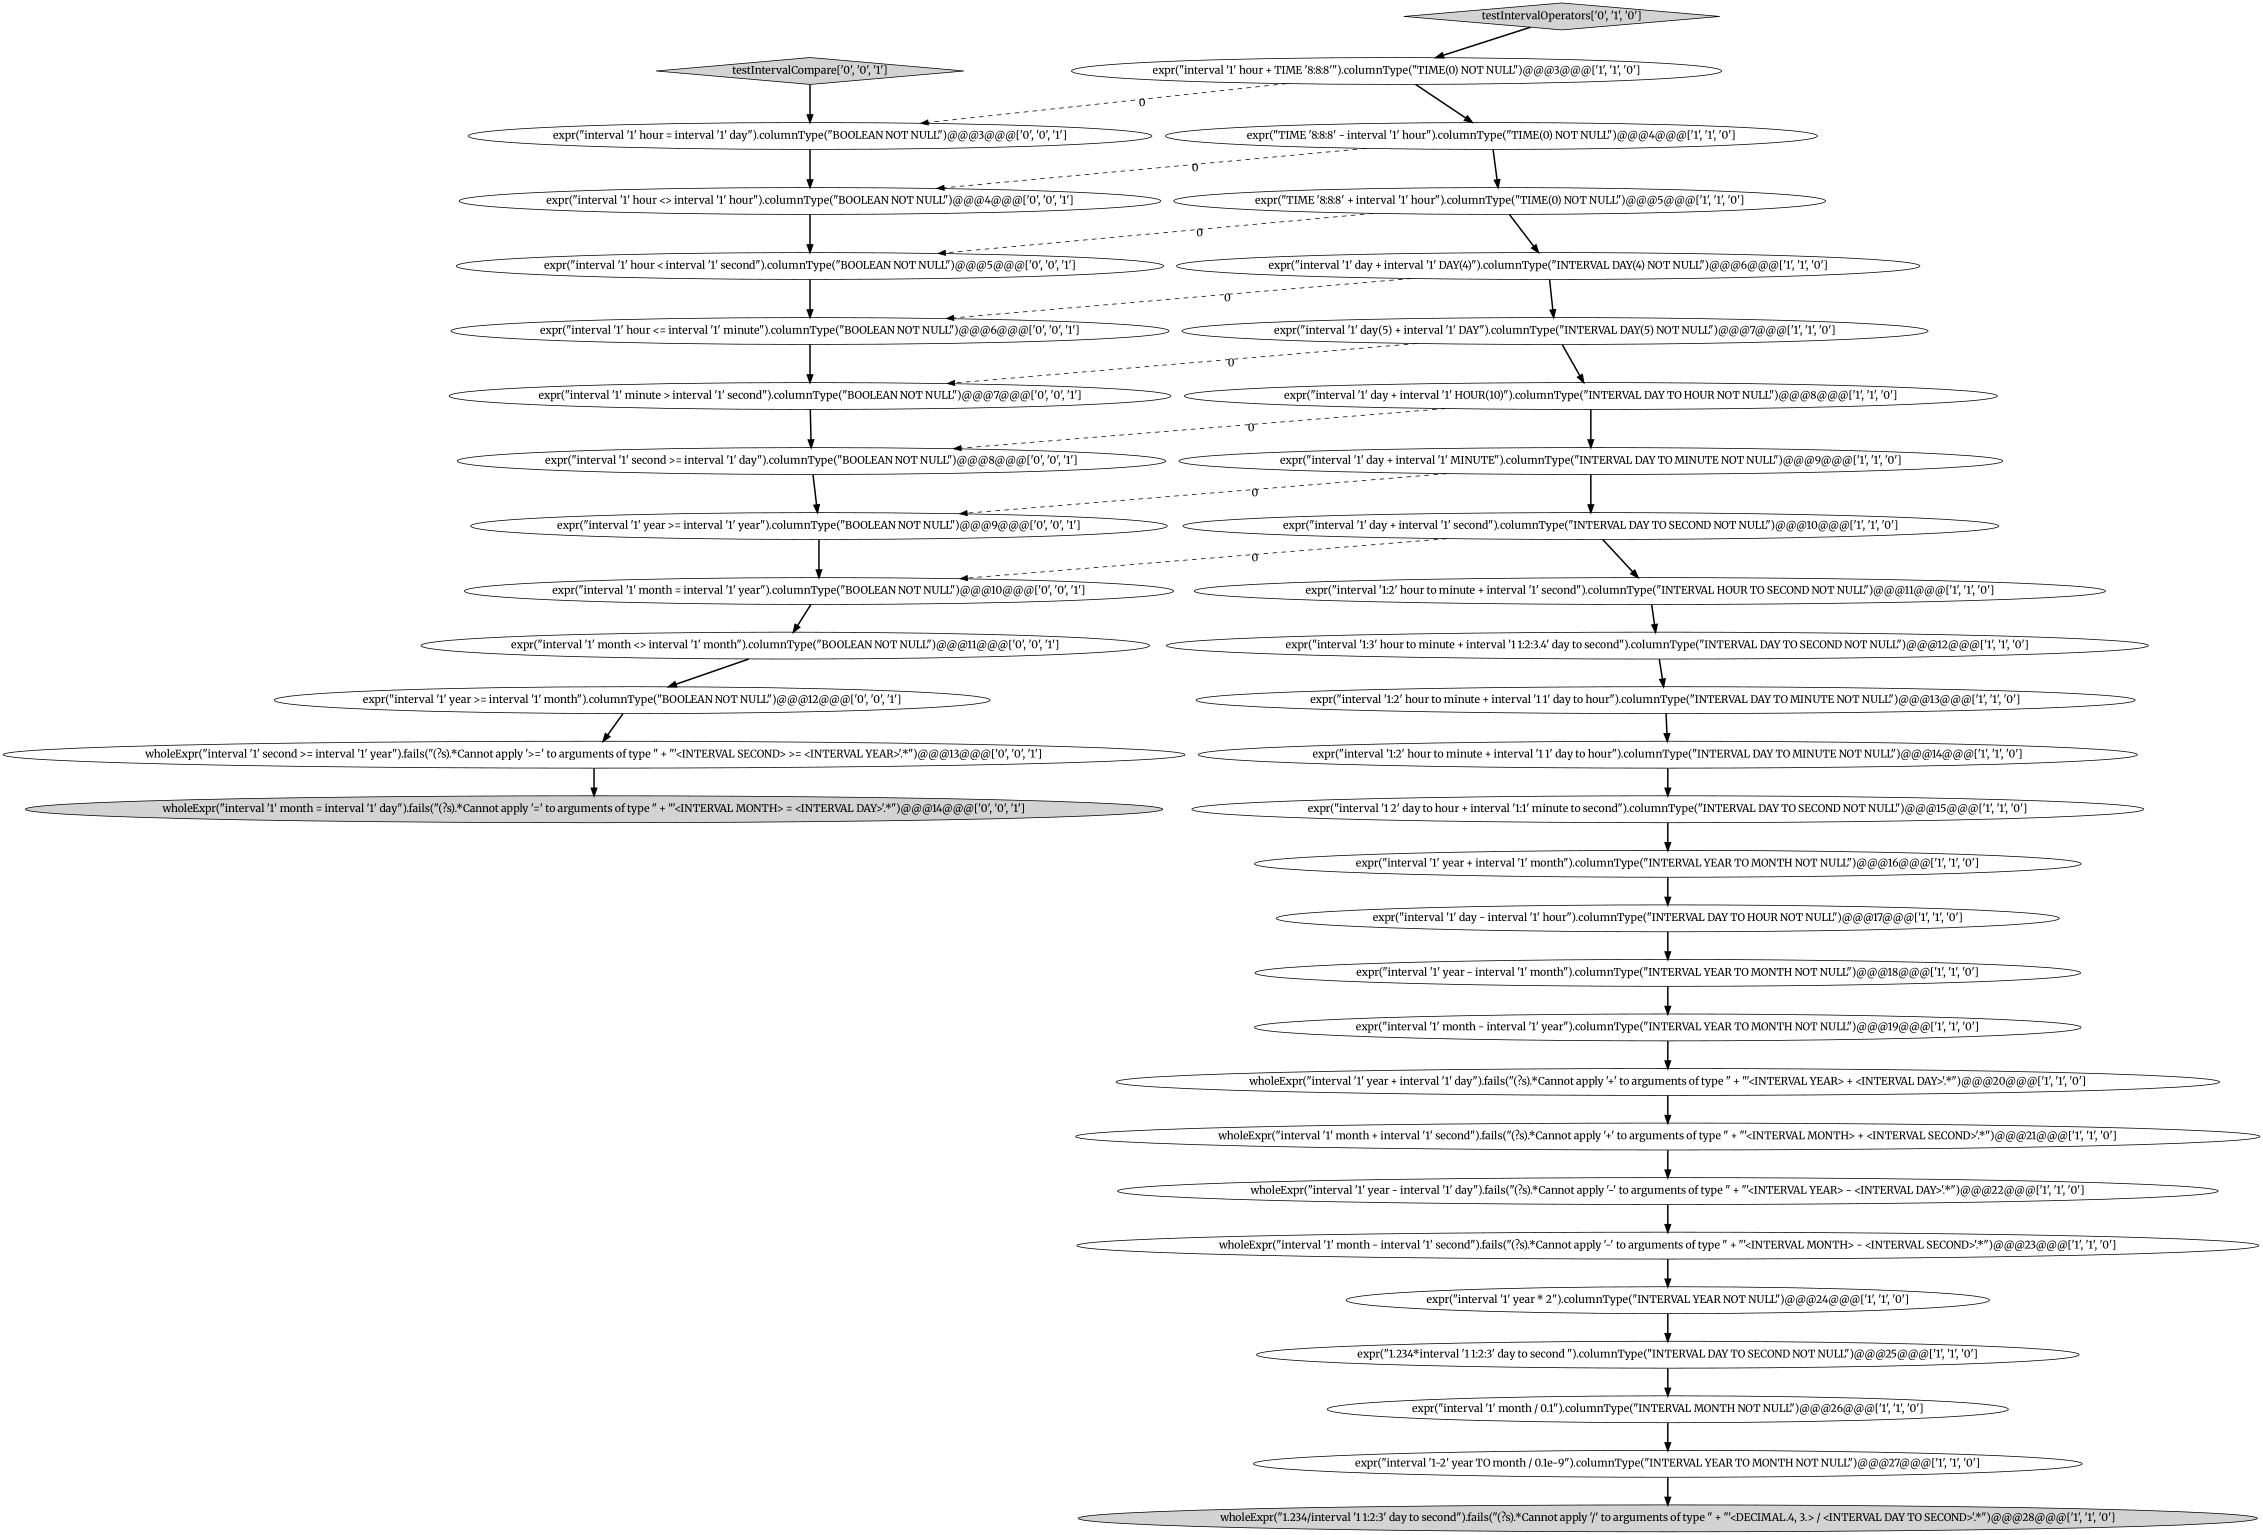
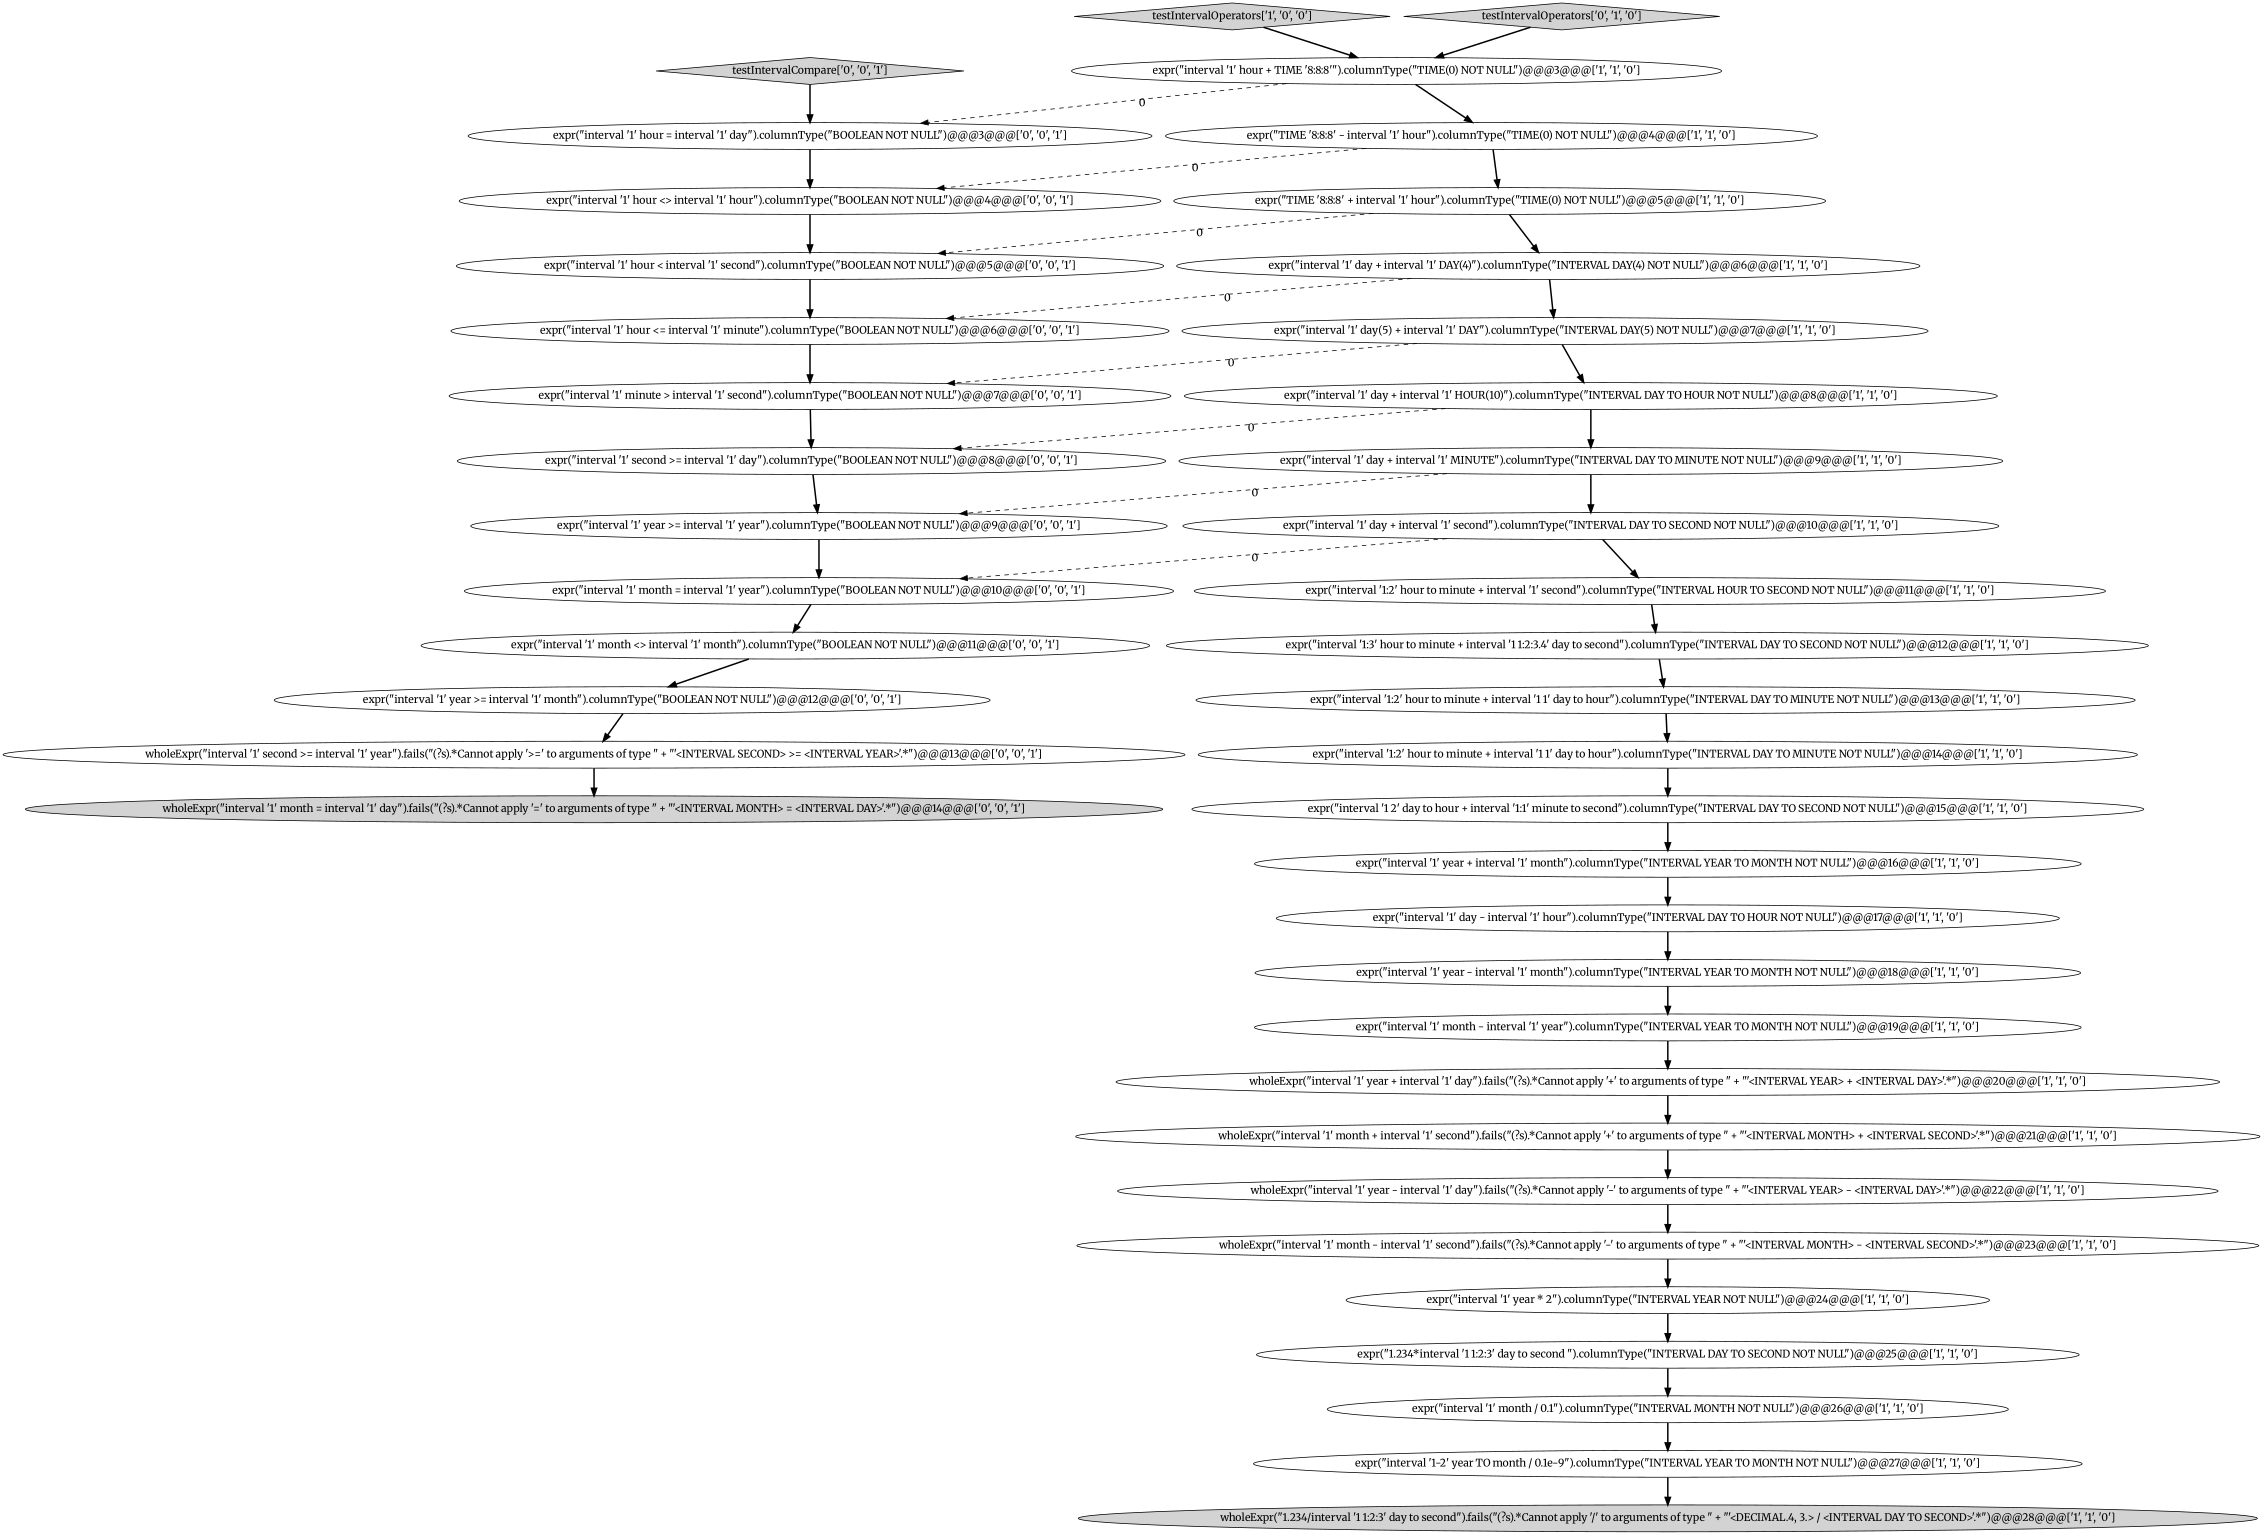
node "testIntervalOperators['1', '0', '0']": added
